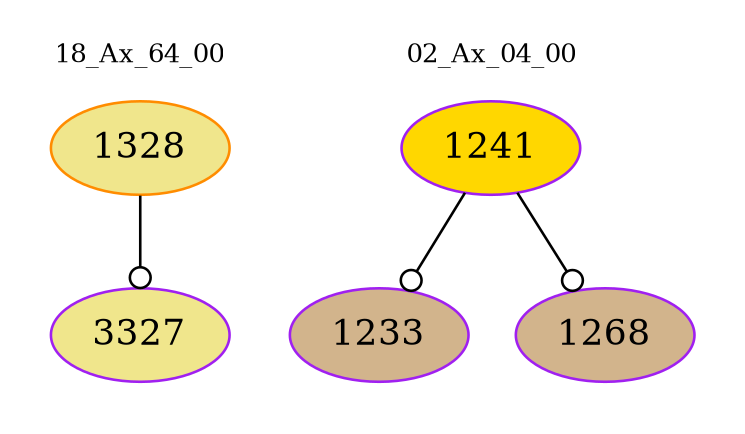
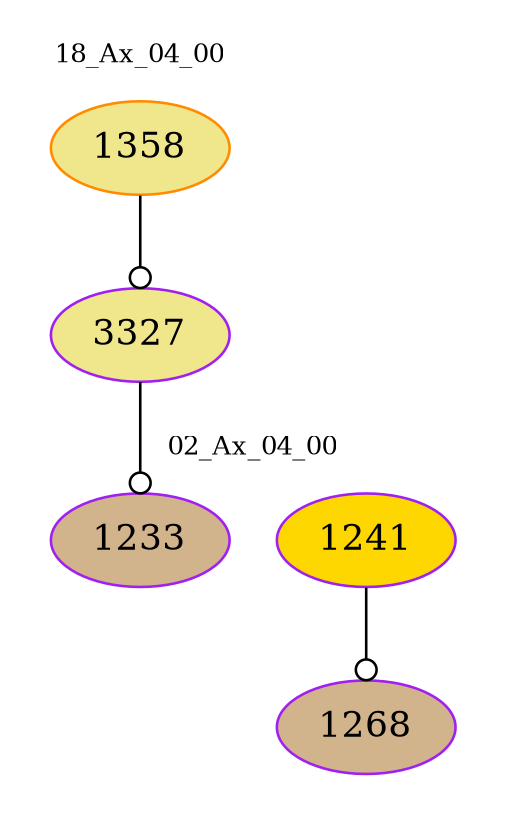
cluster "18_Ax_64_00": label "18_Ax_64_00" -> "18_Ax_04_00"
node "1328": label "1328" -> "1358"
edge "1241" -> "1233": now "3327" -> "1233"
